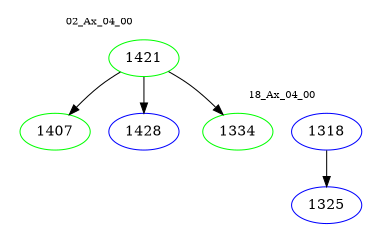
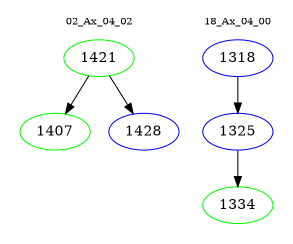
cluster "02_Ax_04_00": label "02_Ax_04_00" -> "02_Ax_04_02"
edge "1421" -> "1334": now "1325" -> "1334"
